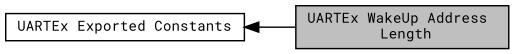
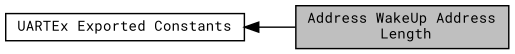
node "UARTEx WakeUp Address Length": label "UARTEx WakeUp Address Length" -> "Address WakeUp Address Length"
